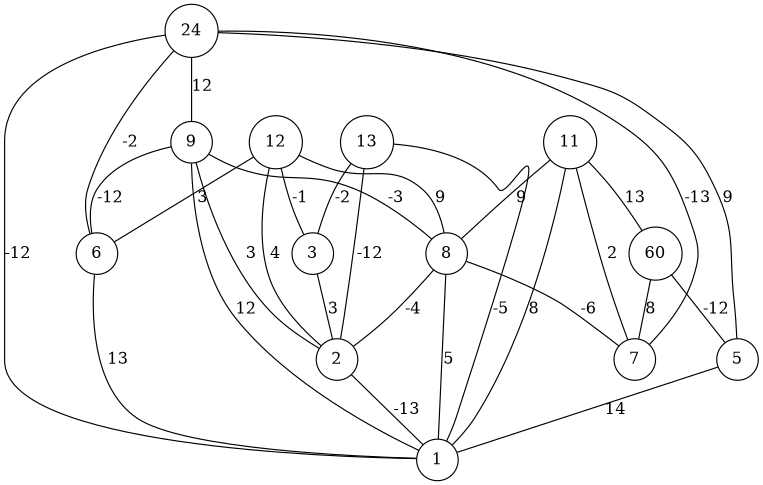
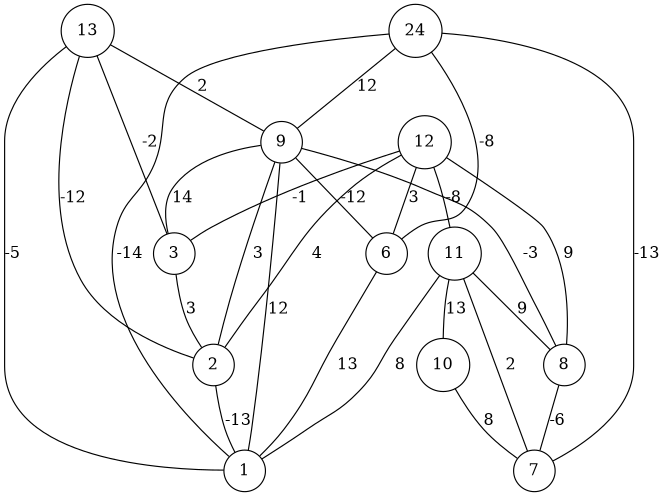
edge "13" -- "9": added, label "2"
edge "24" -- "6": label "-2" -> "-8"
edge "9" -- "3": added, label "14"
edge "12" -- "11": added, label "-8"
edge "24" -- "1": label "-12" -> "-14"
node "60": label "60" -> "10"
edge "8" -- "2": removed, label "-4"
edge "8" -- "1": removed, label "5"
node "5": removed
